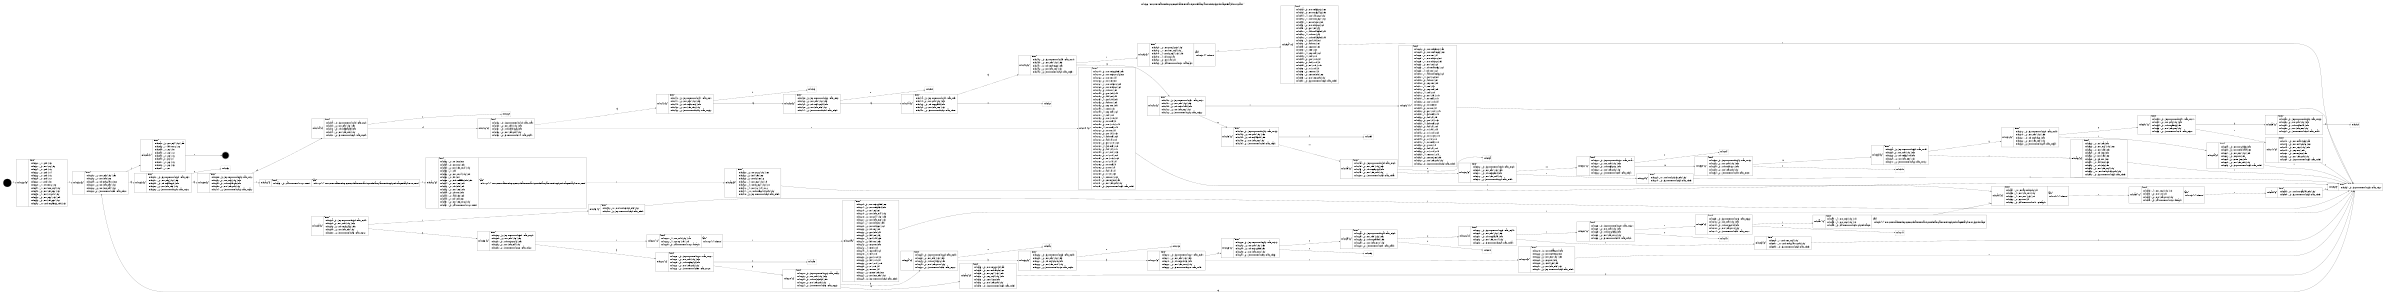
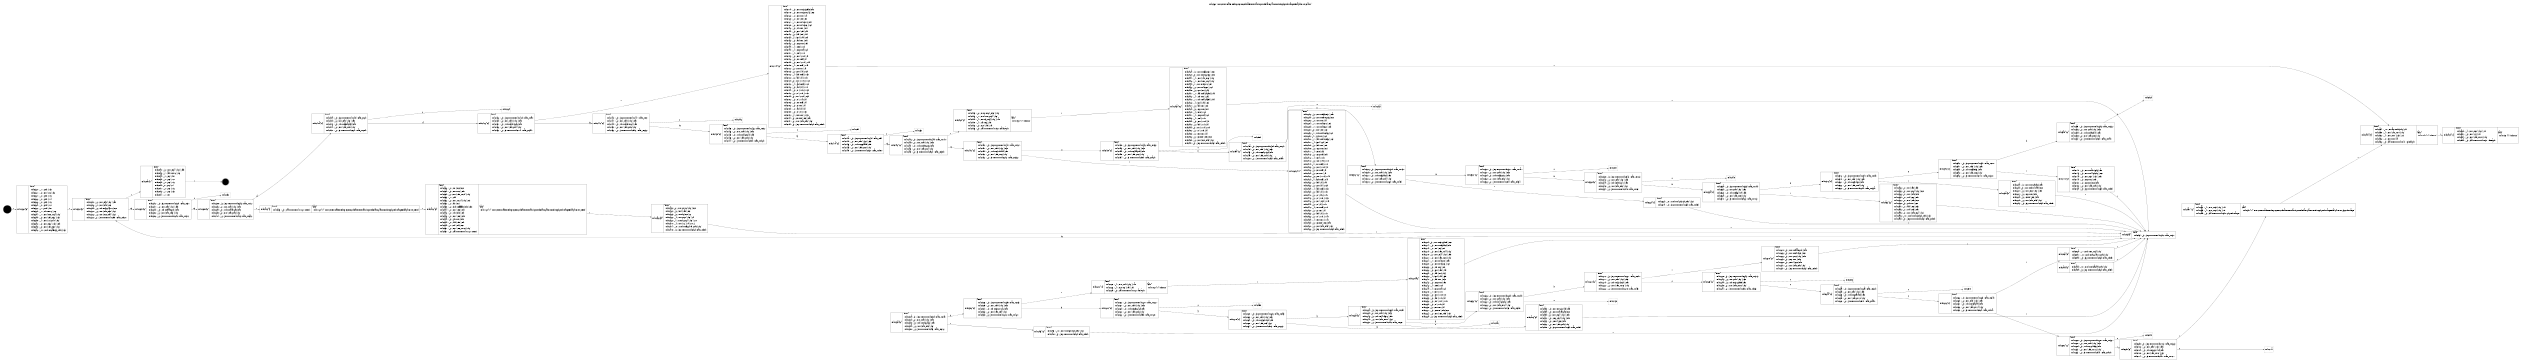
edge "0x402acd [18]" -> "0x402adf [15]": removed, label "1"
